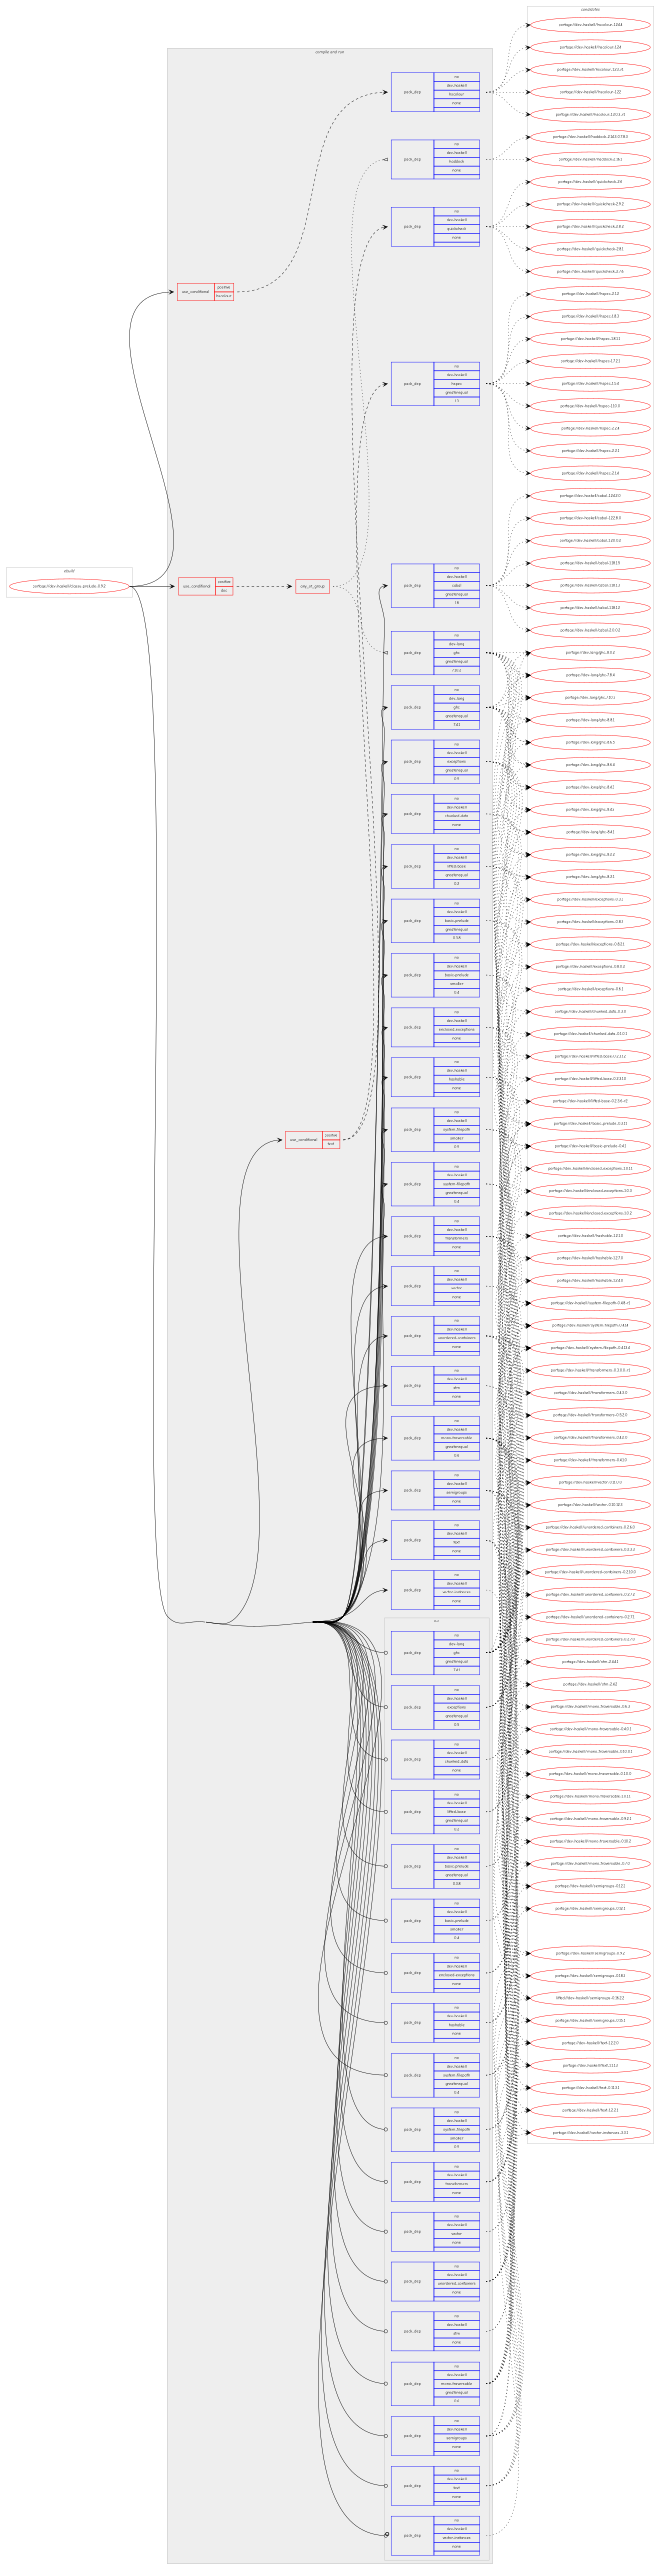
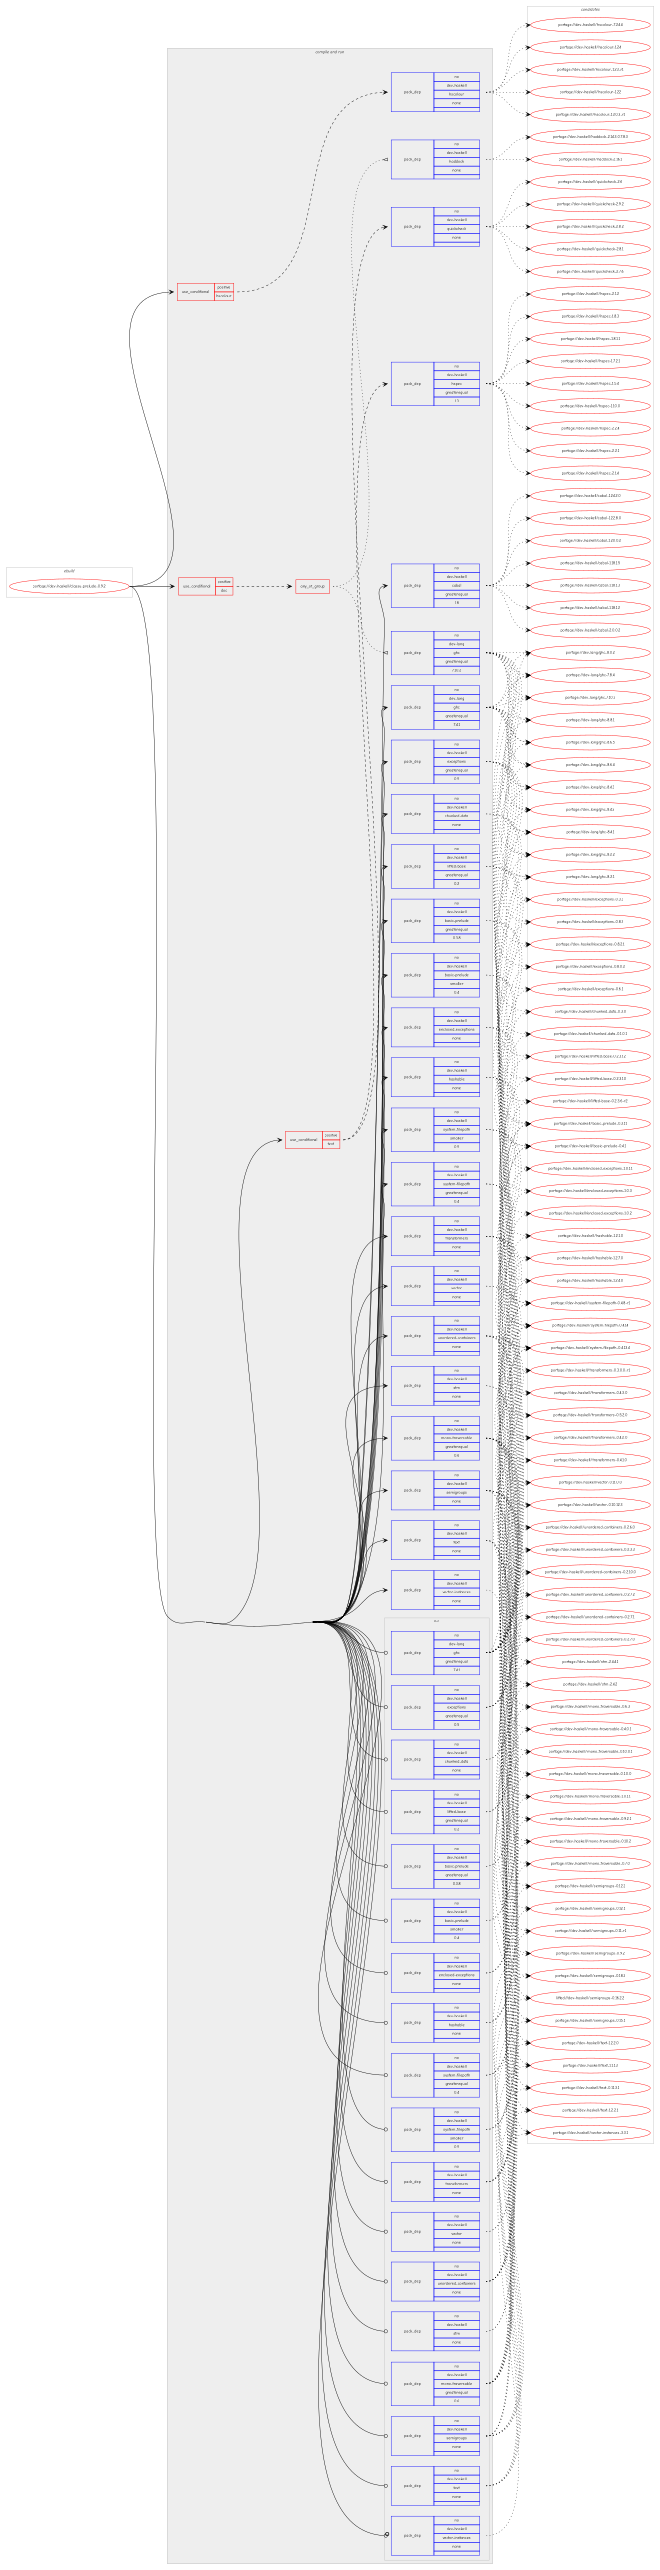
node "portage://dev-haskell/hscolour-1.24.4": label "portage://dev-haskell/hscolour-1.24.4" -> "portage://dev-haskell/hscolour-7.24.4"
node "portage://dev-haskell/semigroups-0.11-r1": added
